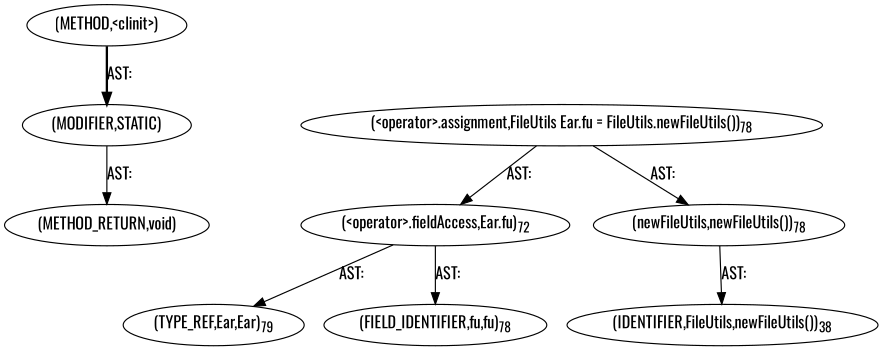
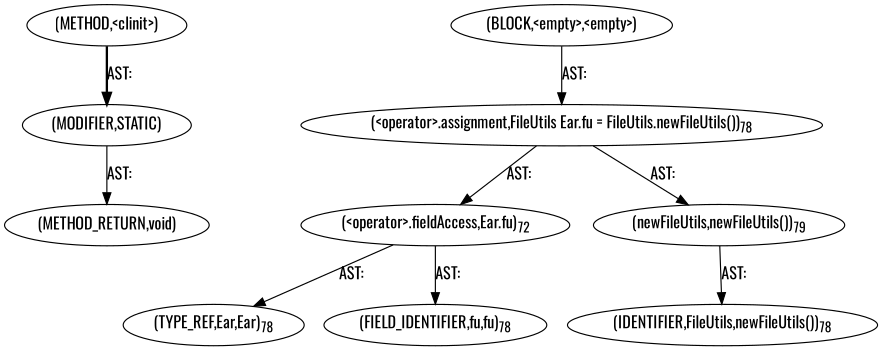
node "(BLOCK,<empty>,<empty>)": added
node "(newFileUtils,newFileUtils())": text "78" -> "79"
node "(TYPE_REF,Ear,Ear)": text "79" -> "78"
node "(IDENTIFIER,FileUtils,newFileUtils())": text "38" -> "78"
